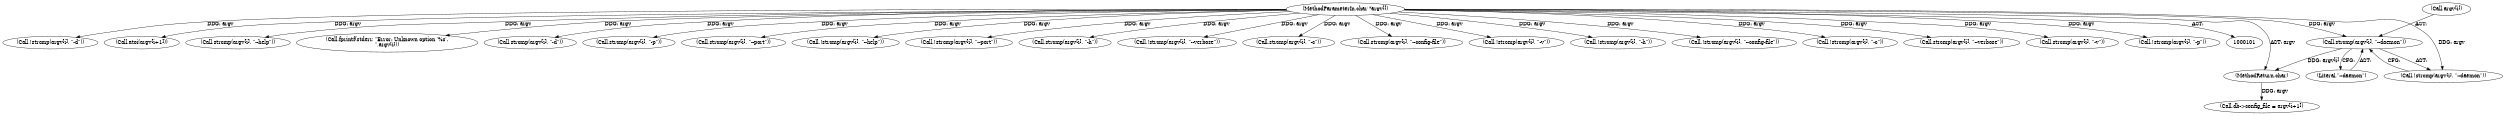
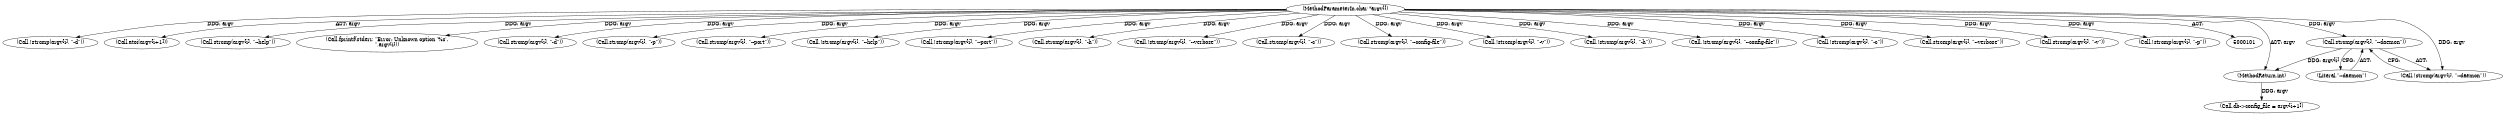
node "(Call,argv[i])": removed
edge "(MethodParameterIn,char *argv[])" -> "(Call,atoi(argv[i+1]))": label "DDG: argv" -> "AST: argv"
node "1000101": label "1000101" -> "5000101"
node "(MethodReturn,char)": label "(MethodReturn,char)" -> "(MethodReturn,int)"
